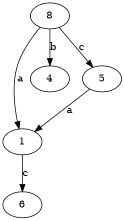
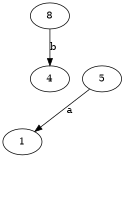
edge "8" -> "5": removed, label "c"
edge "8" -> "1": removed, label "a"
node "6": removed
